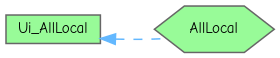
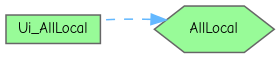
edge "AllLocal" -> "Ui_AllLocal": reversed
